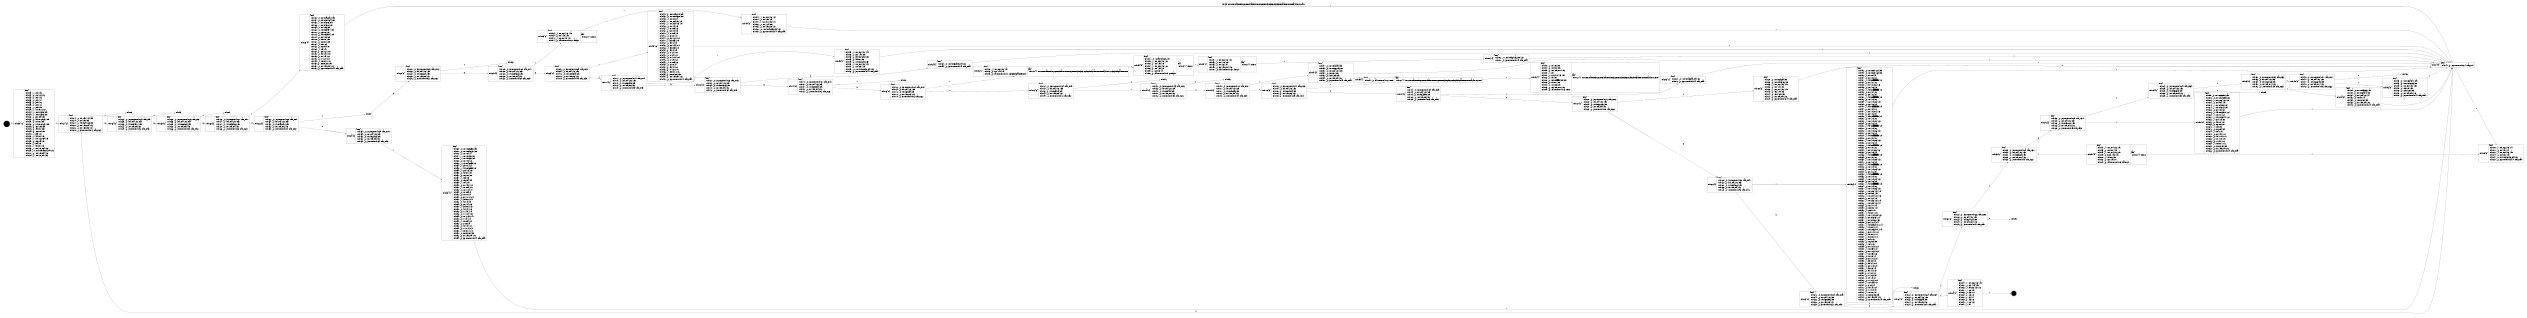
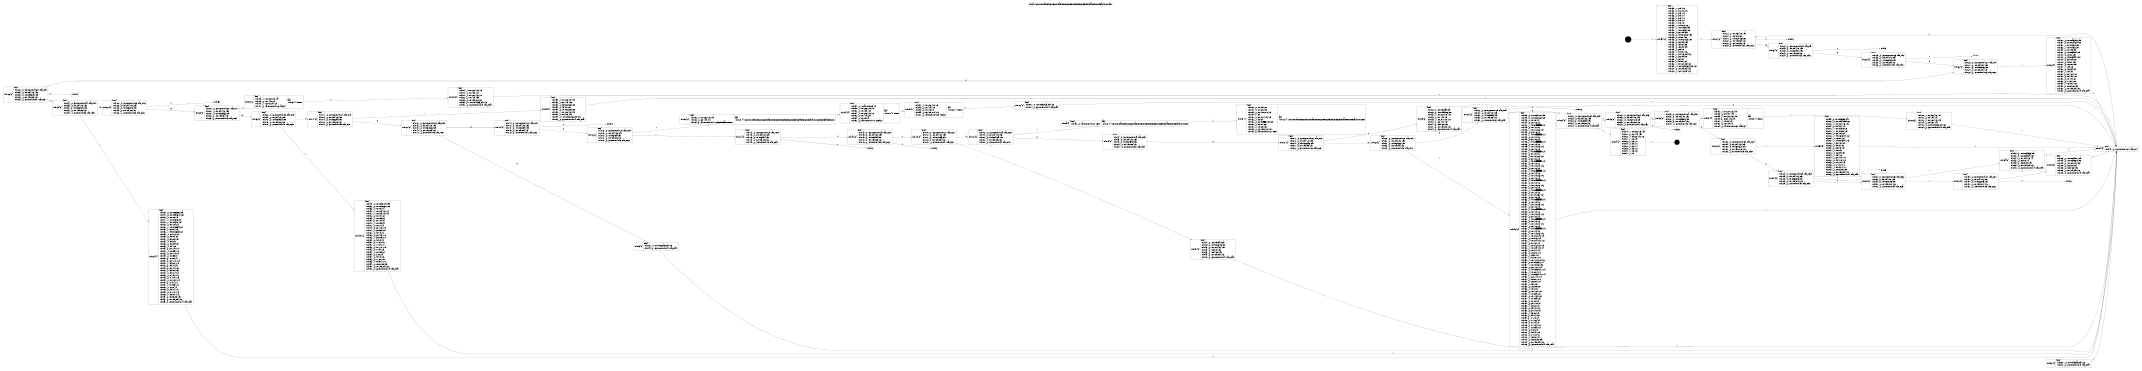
edge "0x4017f4 [28]" -> "0x40206b [15]": removed, label "1"
edge "0x4020d7" -> "0x4016c0 [28]": now "0x4016a4 [28]" -> "0x4016c0 [28]"
edge "0x402149 [5]" -> "0x401c0e [32]": reversed
edge "0x40166c [28]" -> "0x401688 [28]": reversed
